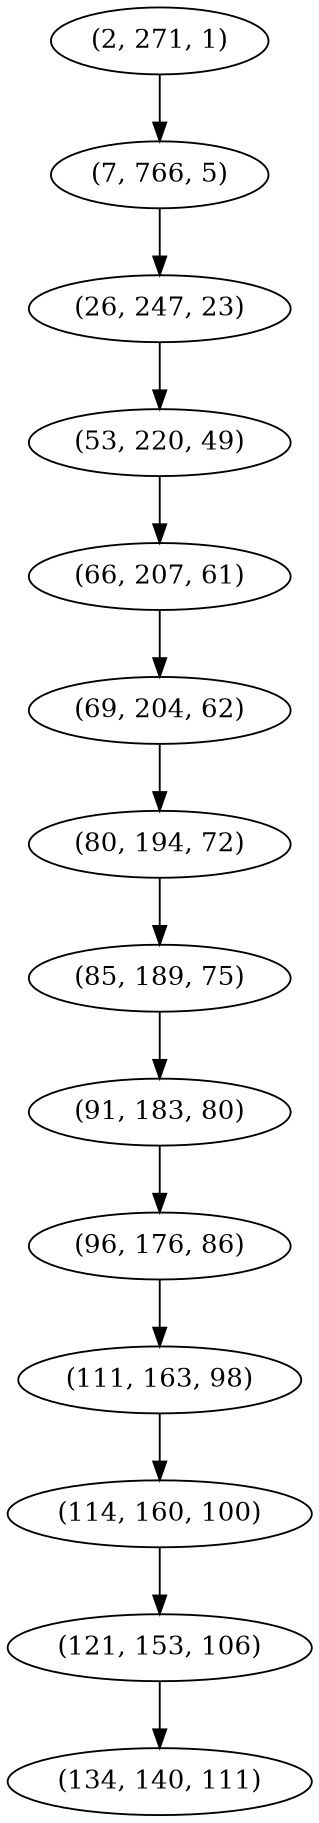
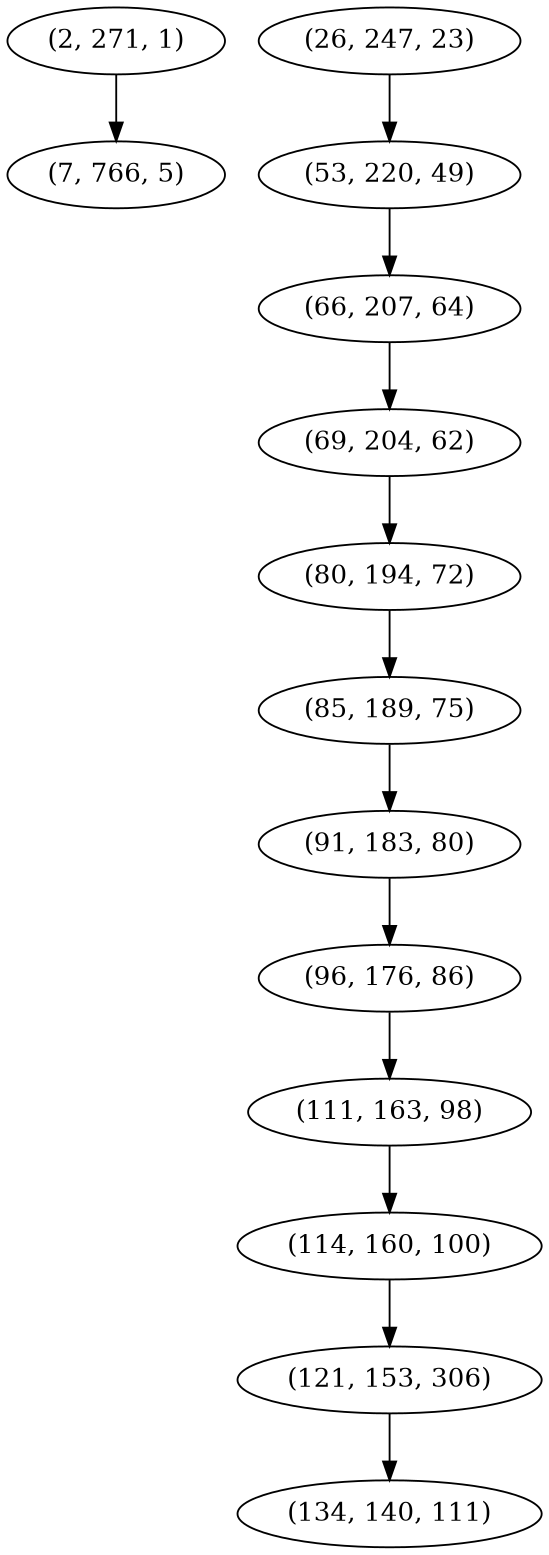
edge "(7, 766, 5)" -> "(26, 247, 23)": removed
node "(66, 207, 61)": label "(66, 207, 61)" -> "(66, 207, 64)"
node "(121, 153, 106)": label "(121, 153, 106)" -> "(121, 153, 306)"
